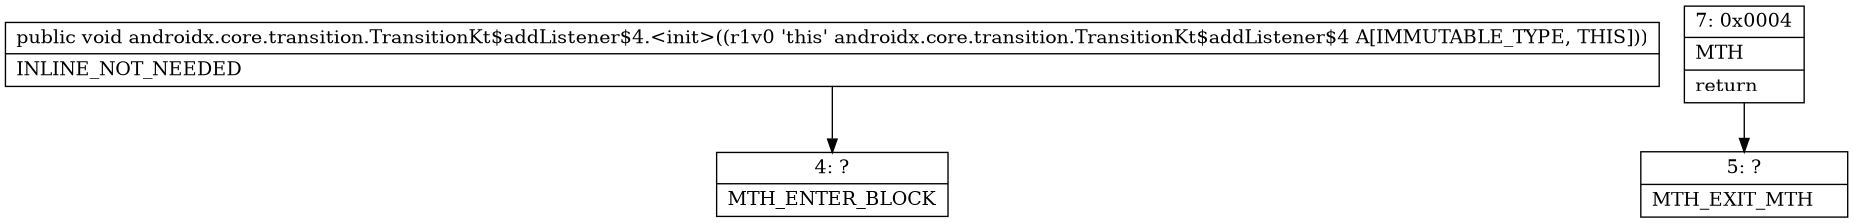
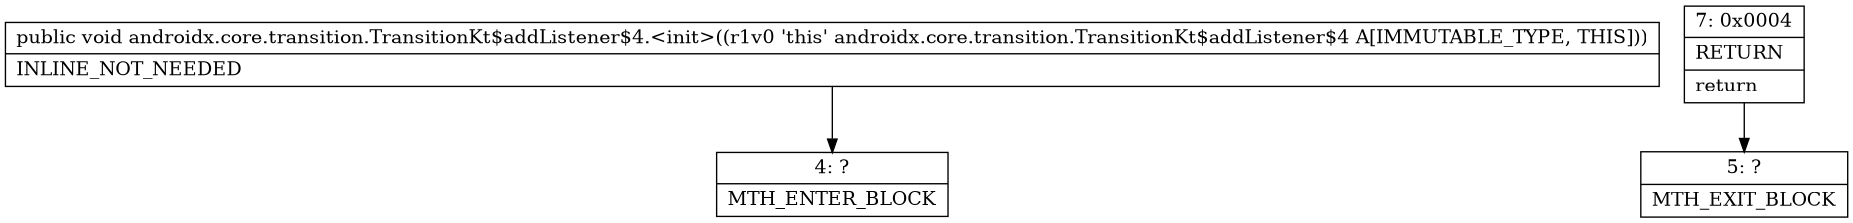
node "7: 0x0004": text "MTH" -> "RETURN"
node "5: ?": text "MTH_EXIT_MTH" -> "MTH_EXIT_BLOCK"
